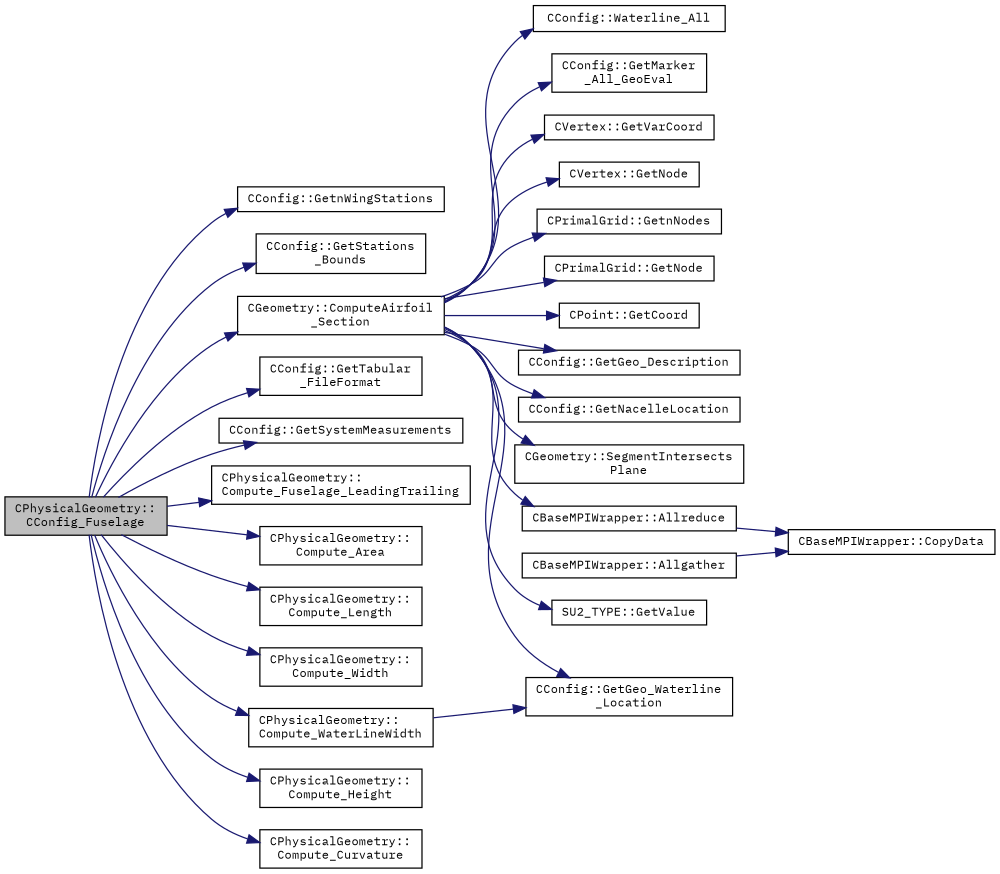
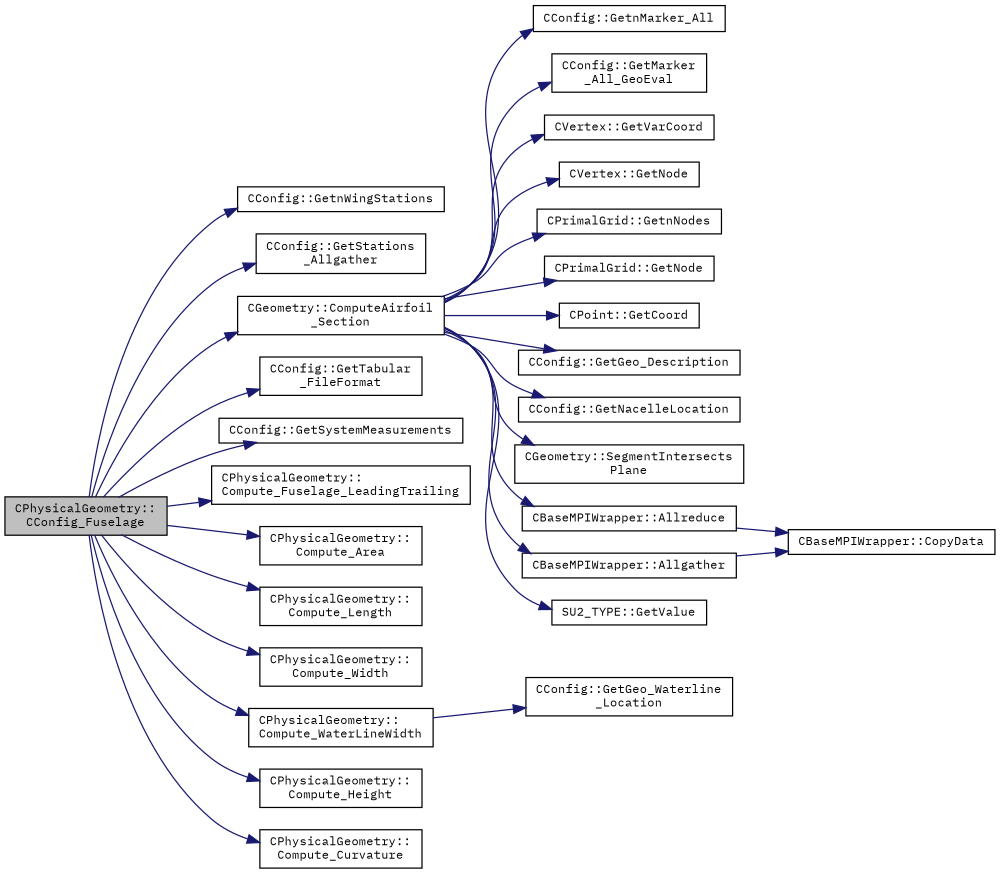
node "CConfig::Waterline_All": label "CConfig::Waterline_All" -> "CConfig::GetnMarker_All"
node "CConfig::GetStations _Bounds": label "CConfig::GetStations _Bounds" -> "CConfig::GetStations _Allgather"
edge "CGeometry::ComputeAirfoil _Section" -> "CConfig::GetGeo_Waterline _Location": now "CGeometry::ComputeAirfoil _Section" -> "CBaseMPIWrapper::Allgather"
